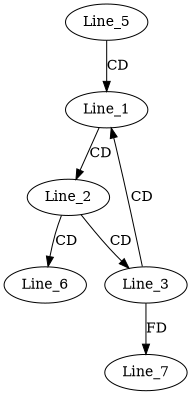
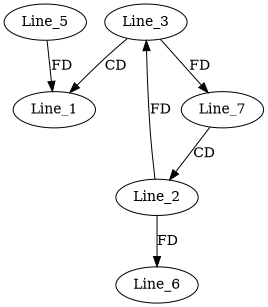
edge "Line_5" -> "Line_1": label "CD" -> "FD"
edge "Line_1" -> "Line_2": now "Line_7" -> "Line_2"
edge "Line_2" -> "Line_6": label "CD" -> "FD"
edge "Line_2" -> "Line_3": label "CD" -> "FD"
